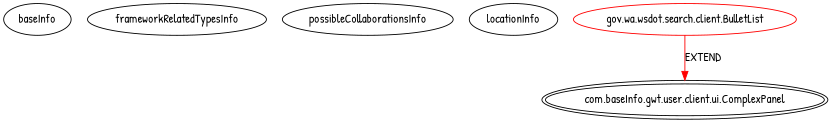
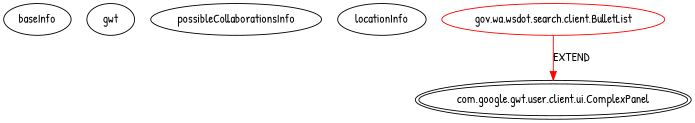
node "frameworkRelatedTypesInfo": label "frameworkRelatedTypesInfo" -> "gwt"
node "com.baseInfo.gwt.user.client.ui.ComplexPanel": label "com.baseInfo.gwt.user.client.ui.ComplexPanel" -> "com.google.gwt.user.client.ui.ComplexPanel"
